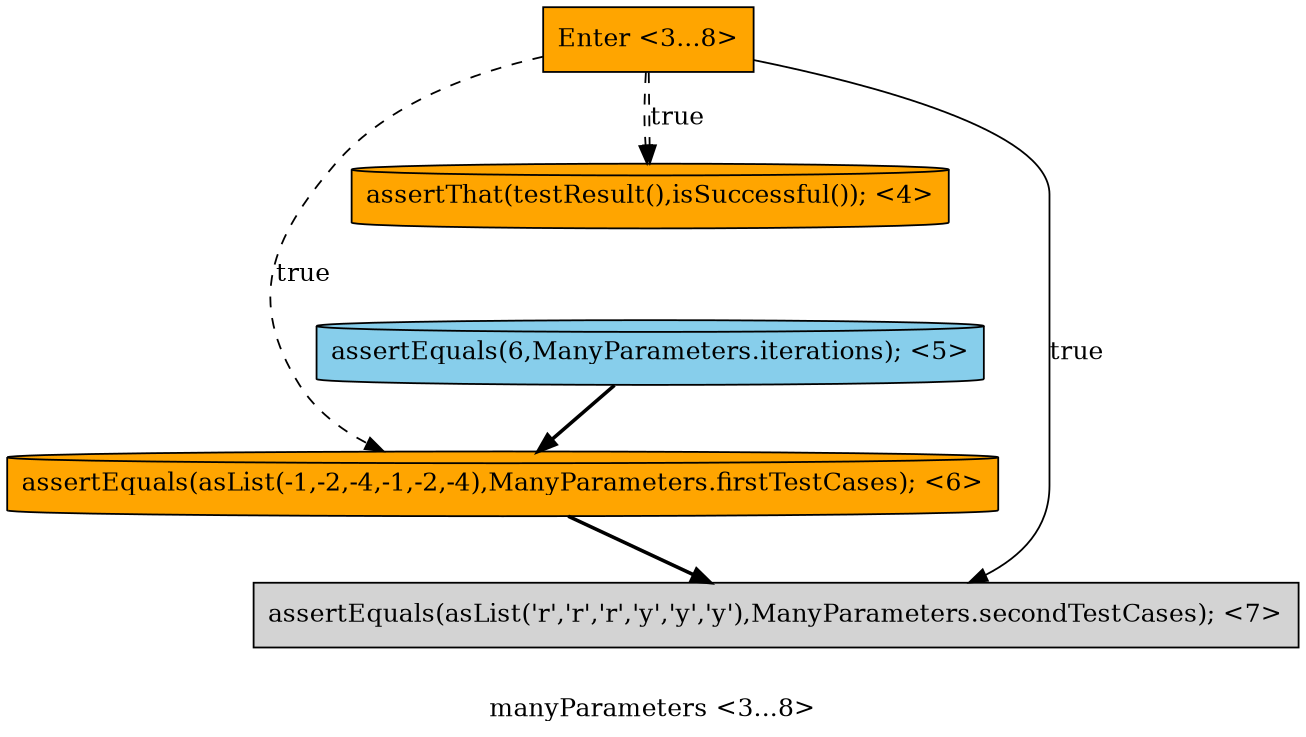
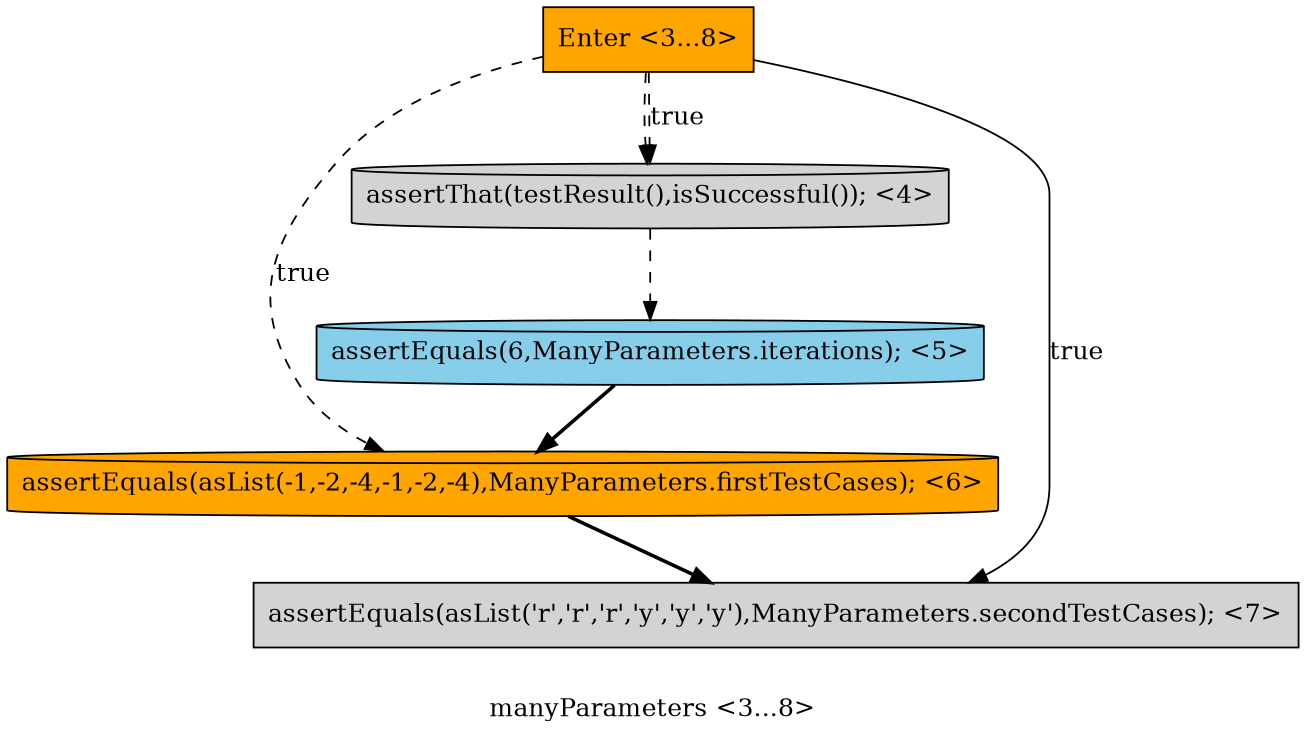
node "assertThat(testResult(),isSuccessful()); <4>": fillcolor orange -> lightgrey
edge "assertThat(testResult(),isSuccessful()); <4>" -> "assertEquals(6,ManyParameters.iterations); <5>": added
